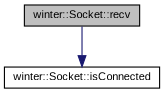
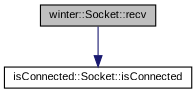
node "winter::Socket::isConnected": label "winter::Socket::isConnected" -> "isConnected::Socket::isConnected"
